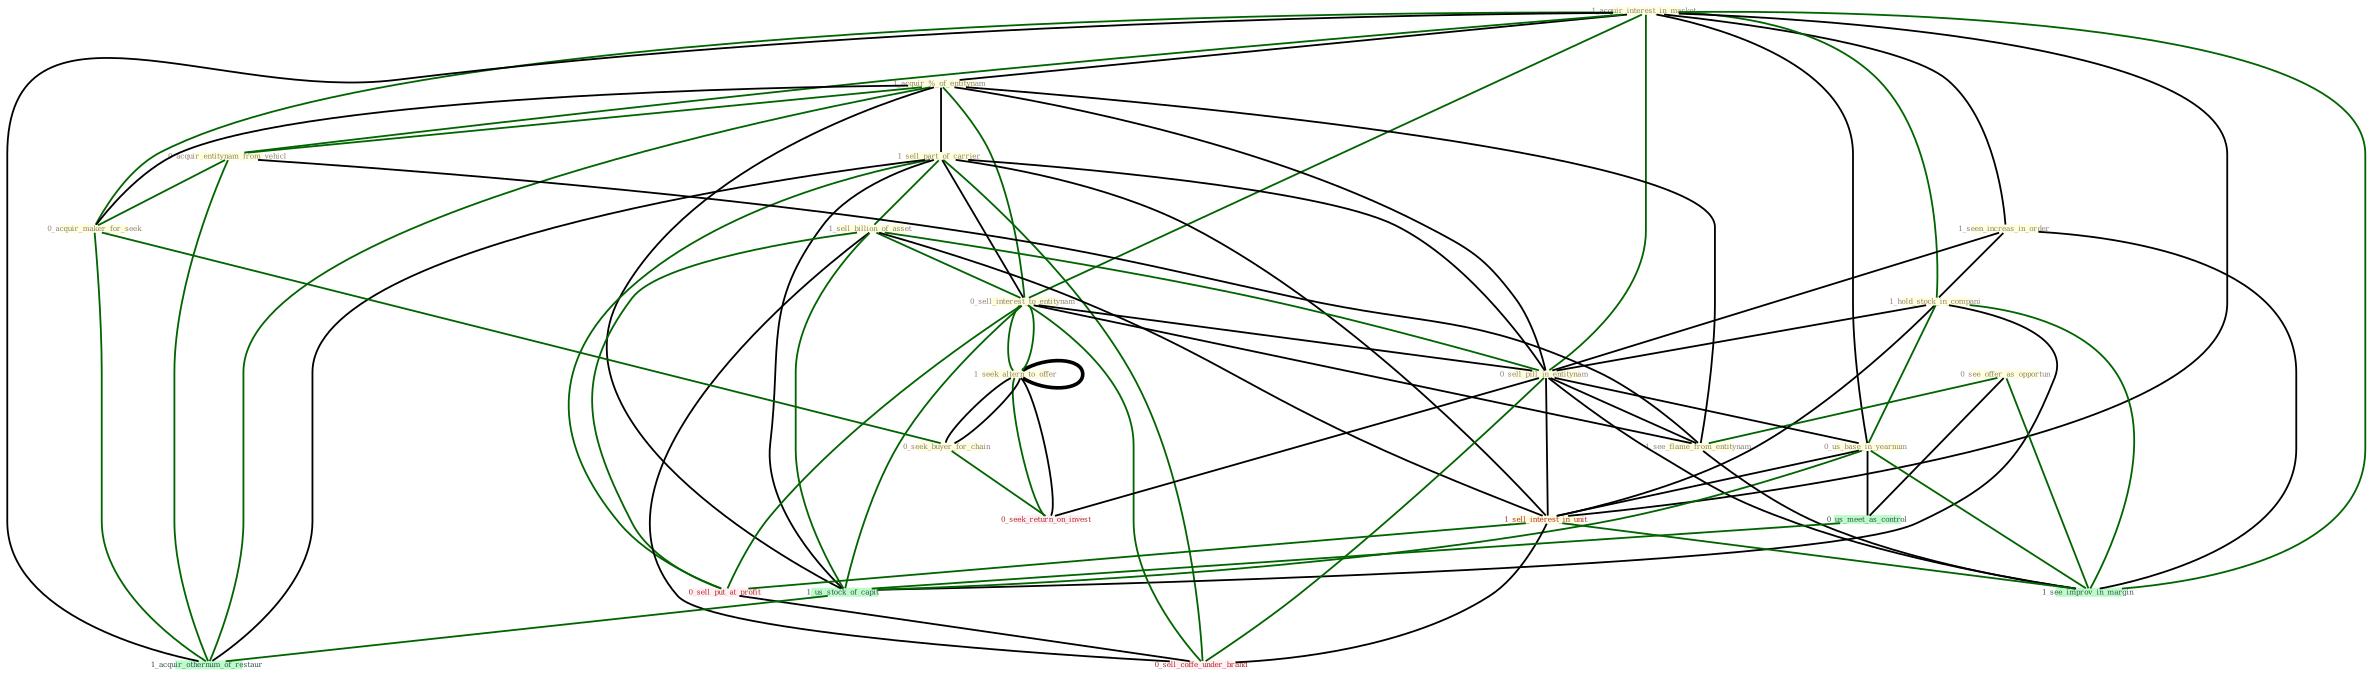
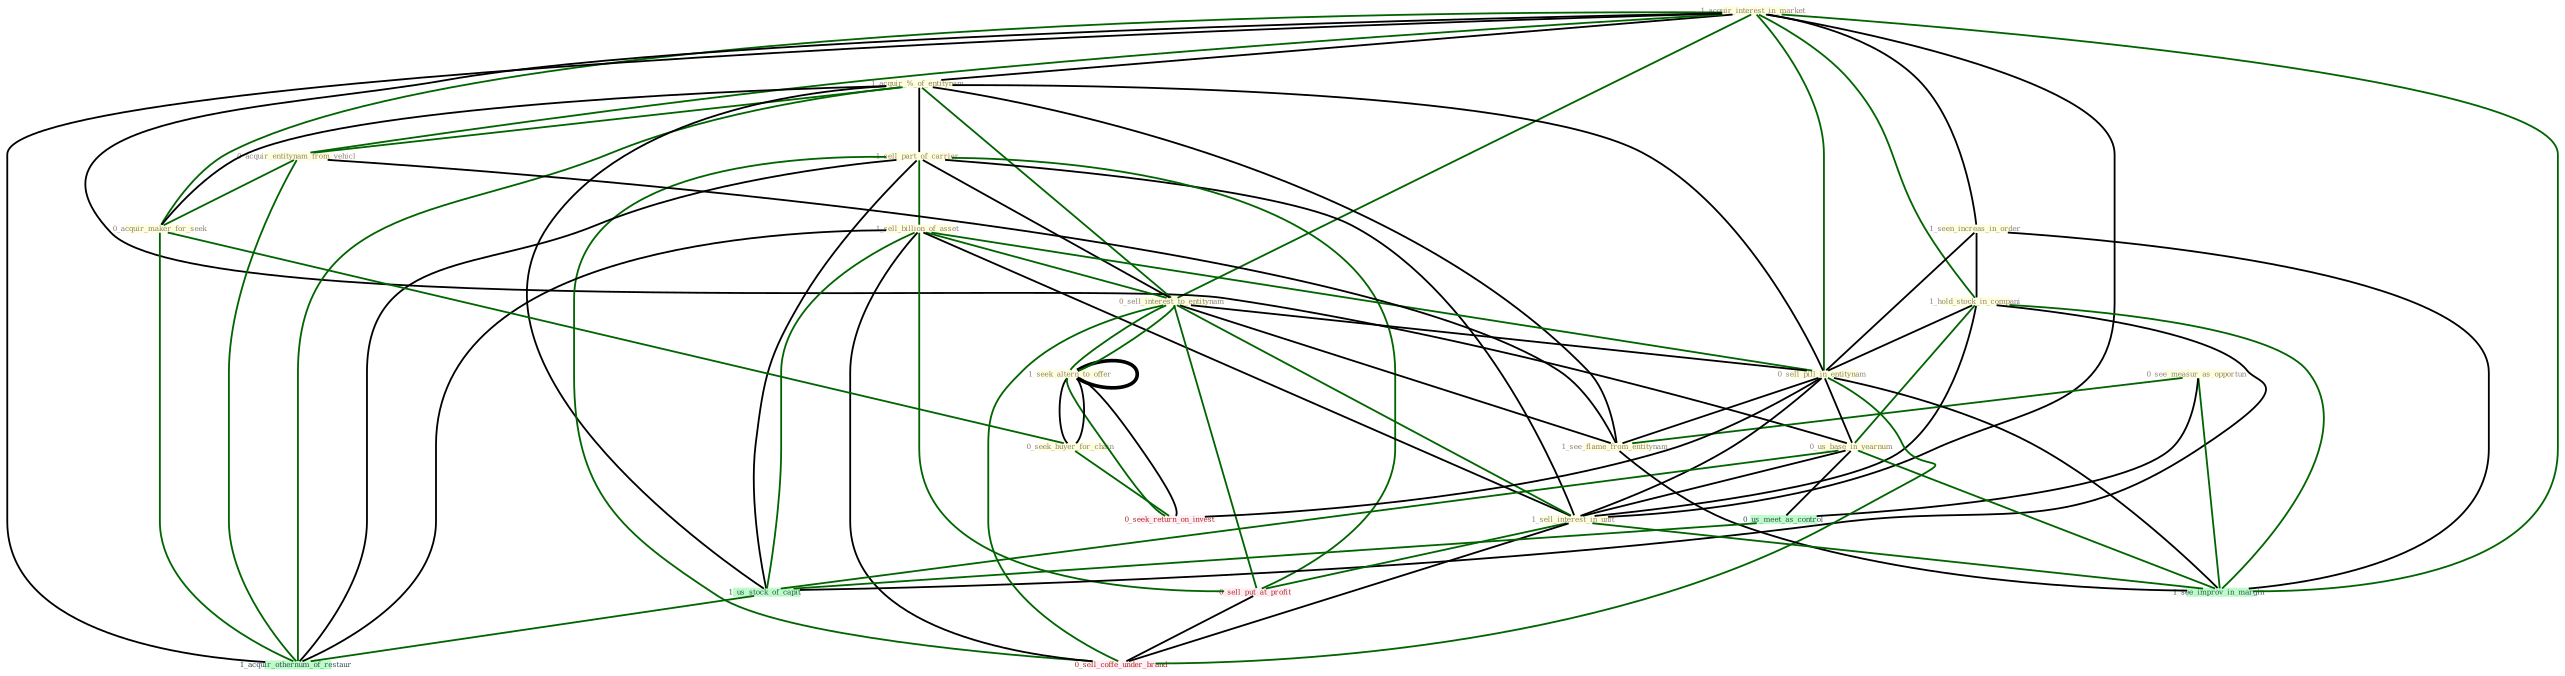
edge "1_sell_part_of_carrier" -- "0_sell_pill_in_entitynam": removed
edge "1_sell_billion_of_asset" -- "1_acquir_othernum_of_restaur": added
node "0_see_offer_as_opportun": label "0_see_offer_as_opportun" -> "0_see_measur_as_opportun"
edge "0_sell_interest_to_entitynam" -- "1_us_stock_of_capit": now "0_sell_interest_to_entitynam" -- "1_sell_interest_in_unit"
node "1_sell_interest_in_unit": fontcolor #b22222 -> #8b7d6b
